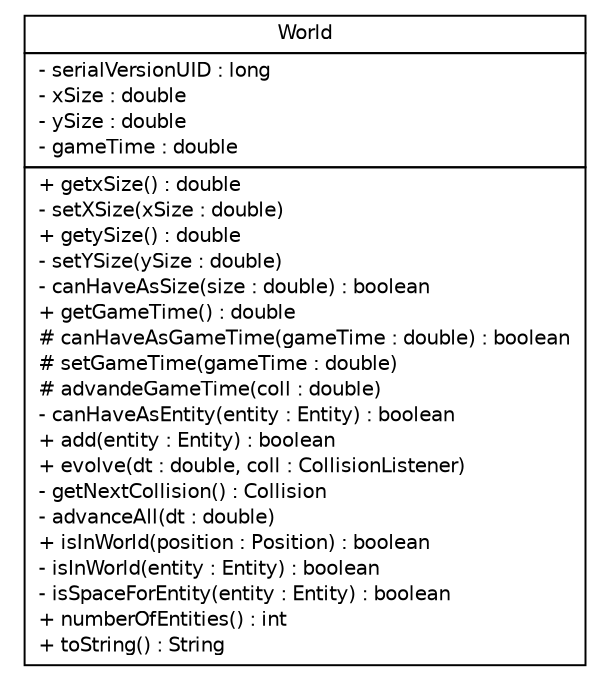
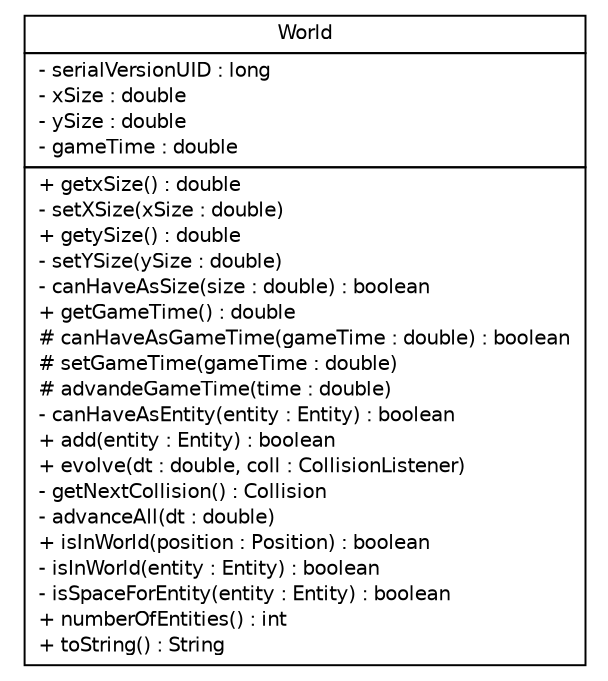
node "World": text "# advandeGameTime(coll : double)" -> "# advandeGameTime(time : double)"
